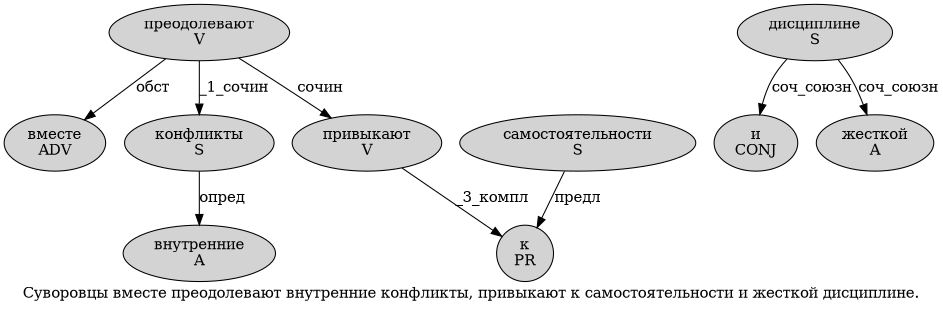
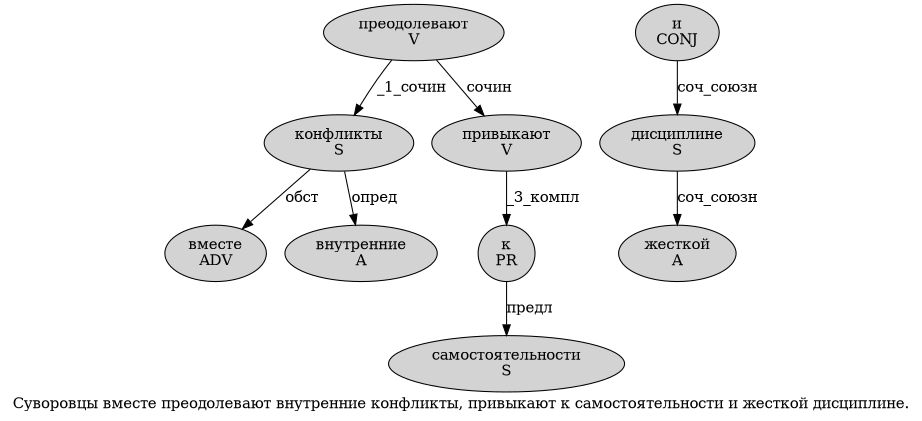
edge "дисциплине S" -> "и CONJ": reversed
edge "преодолевают V" -> "вместе ADV": now "конфликты S" -> "вместе ADV"
edge "самостоятельности S" -> "к PR": reversed
